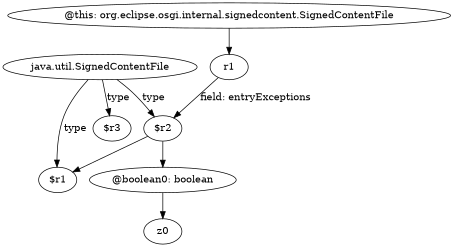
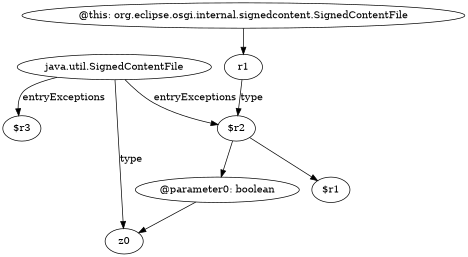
edge "java.util.SignedContentFile" -> "$r3": label "type" -> "entryExceptions"
edge "java.util.SignedContentFile" -> "$r2": label "type" -> "entryExceptions"
edge "r1" -> "$r2": label "field: entryExceptions" -> "type"
edge "java.util.SignedContentFile" -> "$r1": now "java.util.SignedContentFile" -> "z0"
node "@boolean0: boolean": label "@boolean0: boolean" -> "@parameter0: boolean"
